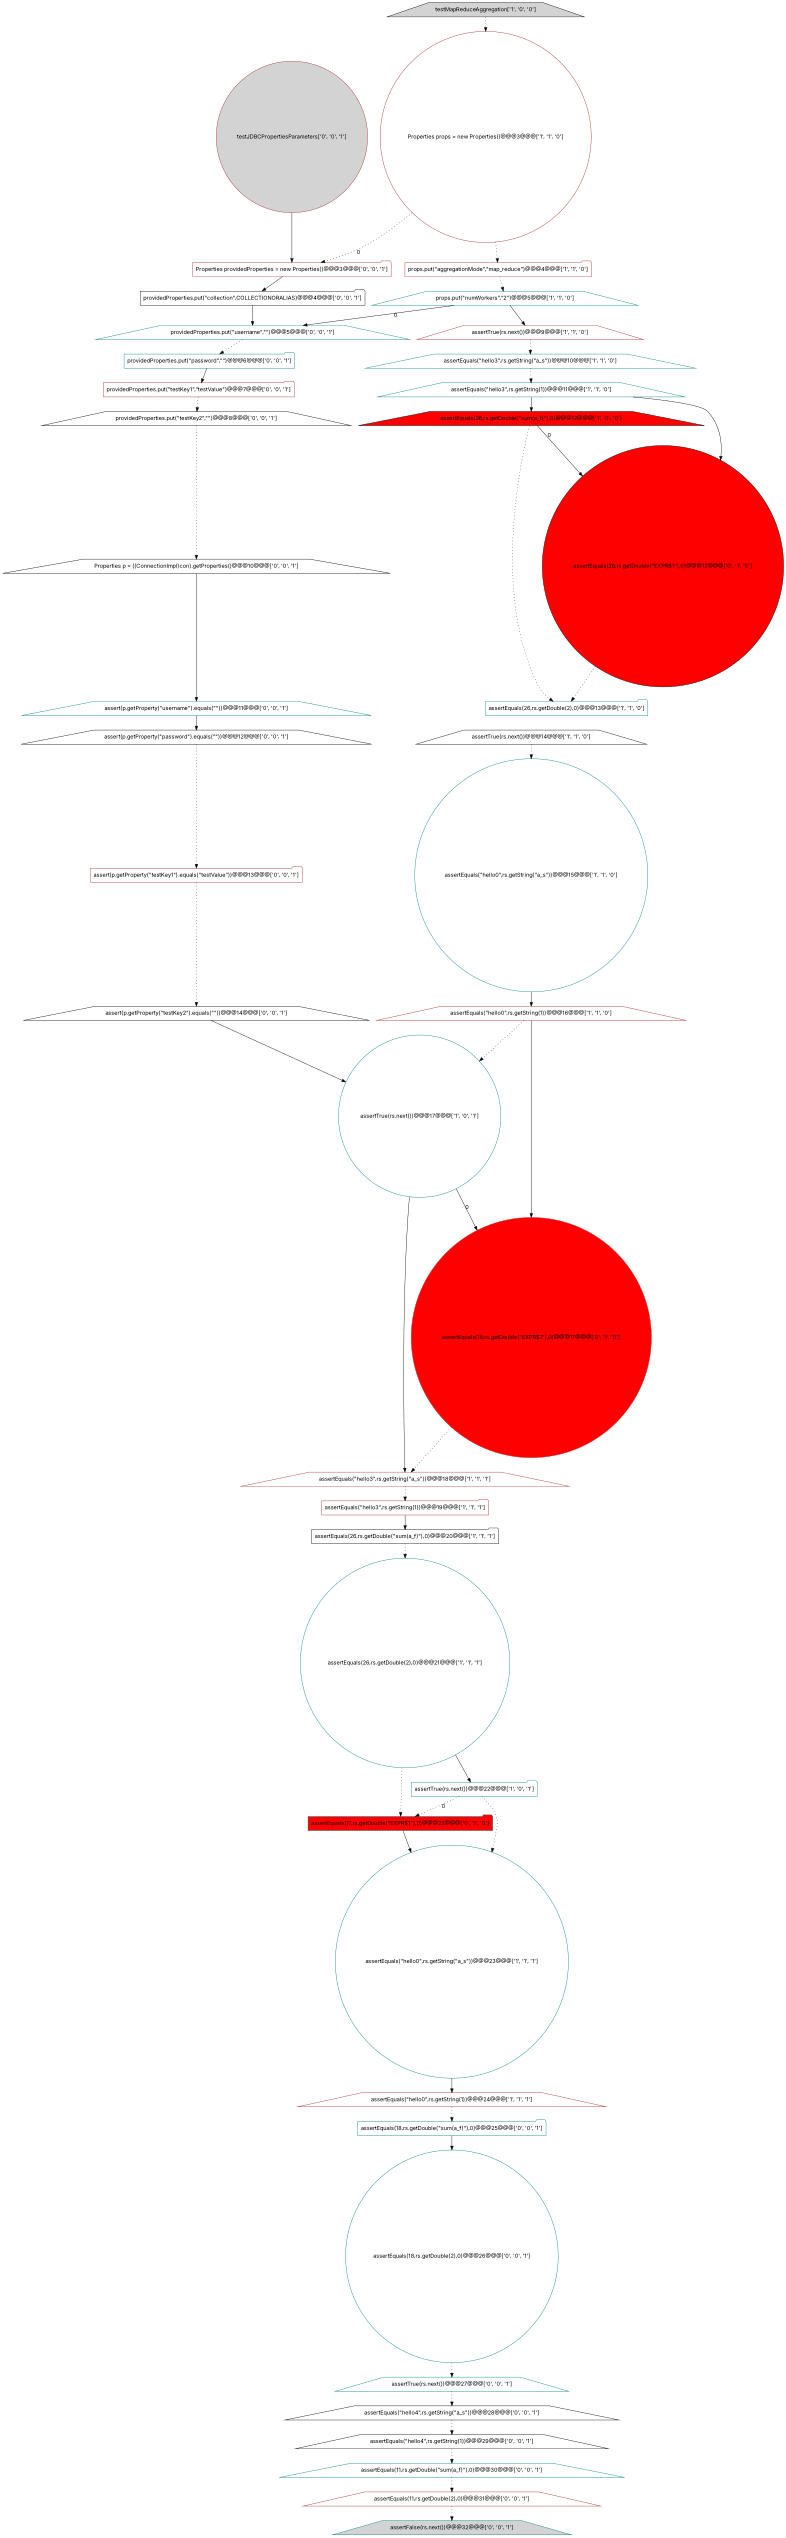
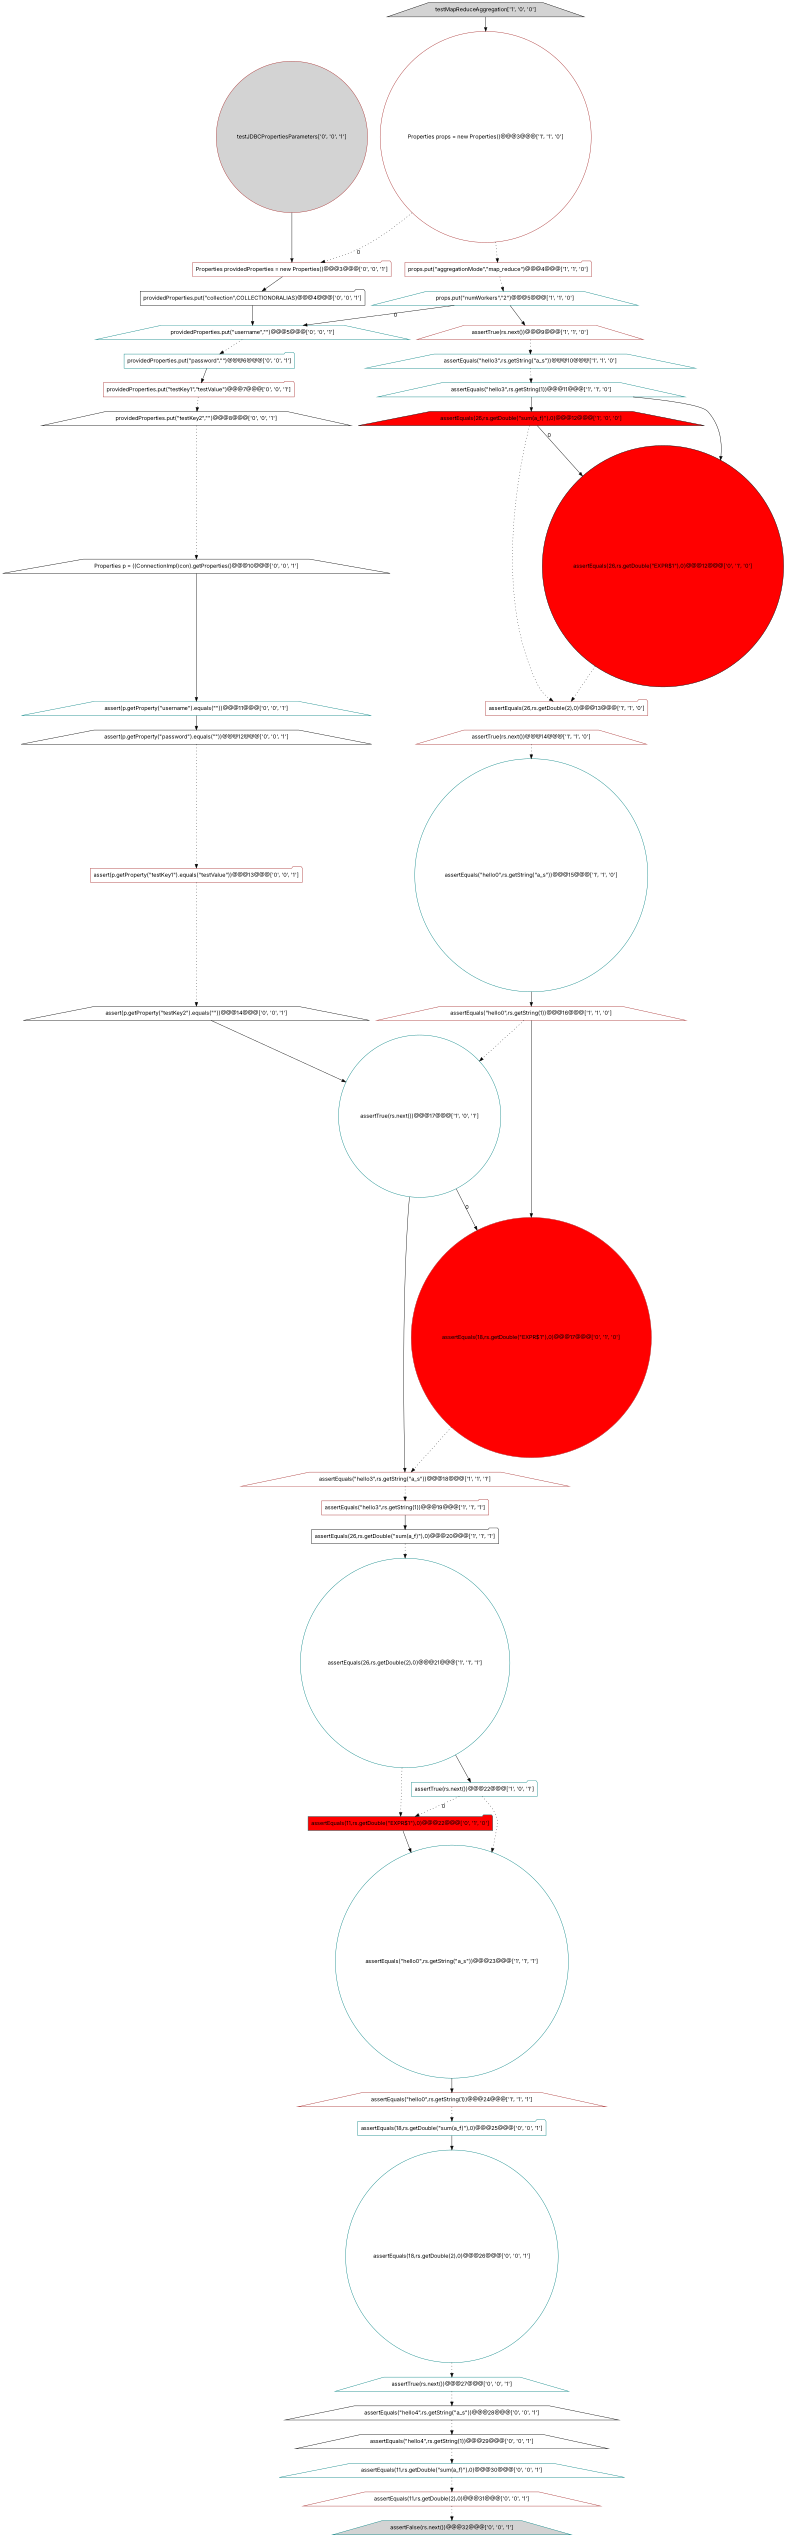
edge "testMapReduceAggregation['1', '0', '0']" -> "Properties props = new Properties()@@@3@@@['1', '1', '0']": style dotted -> solid
node "assertEquals(26,rs.getDouble(2),0)@@@13@@@['1', '1', '0']": color teal -> brown
node "assertTrue(rs.next())@@@14@@@['1', '1', '0']": color black -> brown
